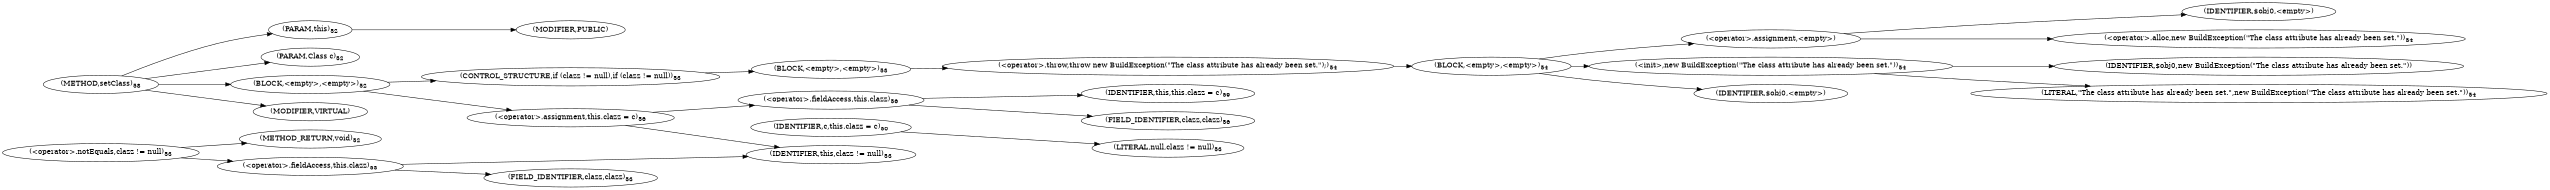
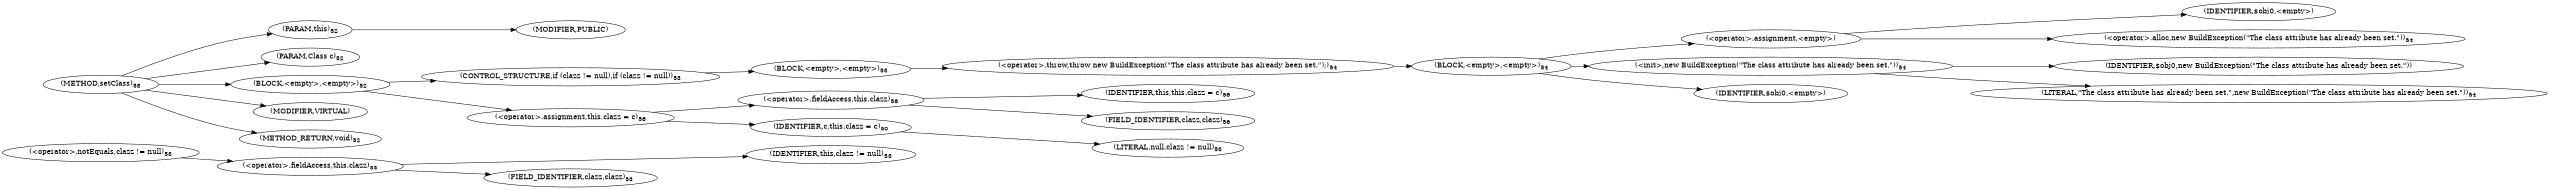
node "(IDENTIFIER,this,this.clazz = c)": text "59" -> "56"
edge "(<operator>.assignment,this.clazz = c)" -> "(IDENTIFIER,this,clazz != null)": now "(<operator>.assignment,this.clazz = c)" -> "(IDENTIFIER,c,this.clazz = c)"
edge "(<operator>.notEquals,clazz != null)" -> "(METHOD_RETURN,void)": now "(METHOD,setClass)" -> "(METHOD_RETURN,void)"
